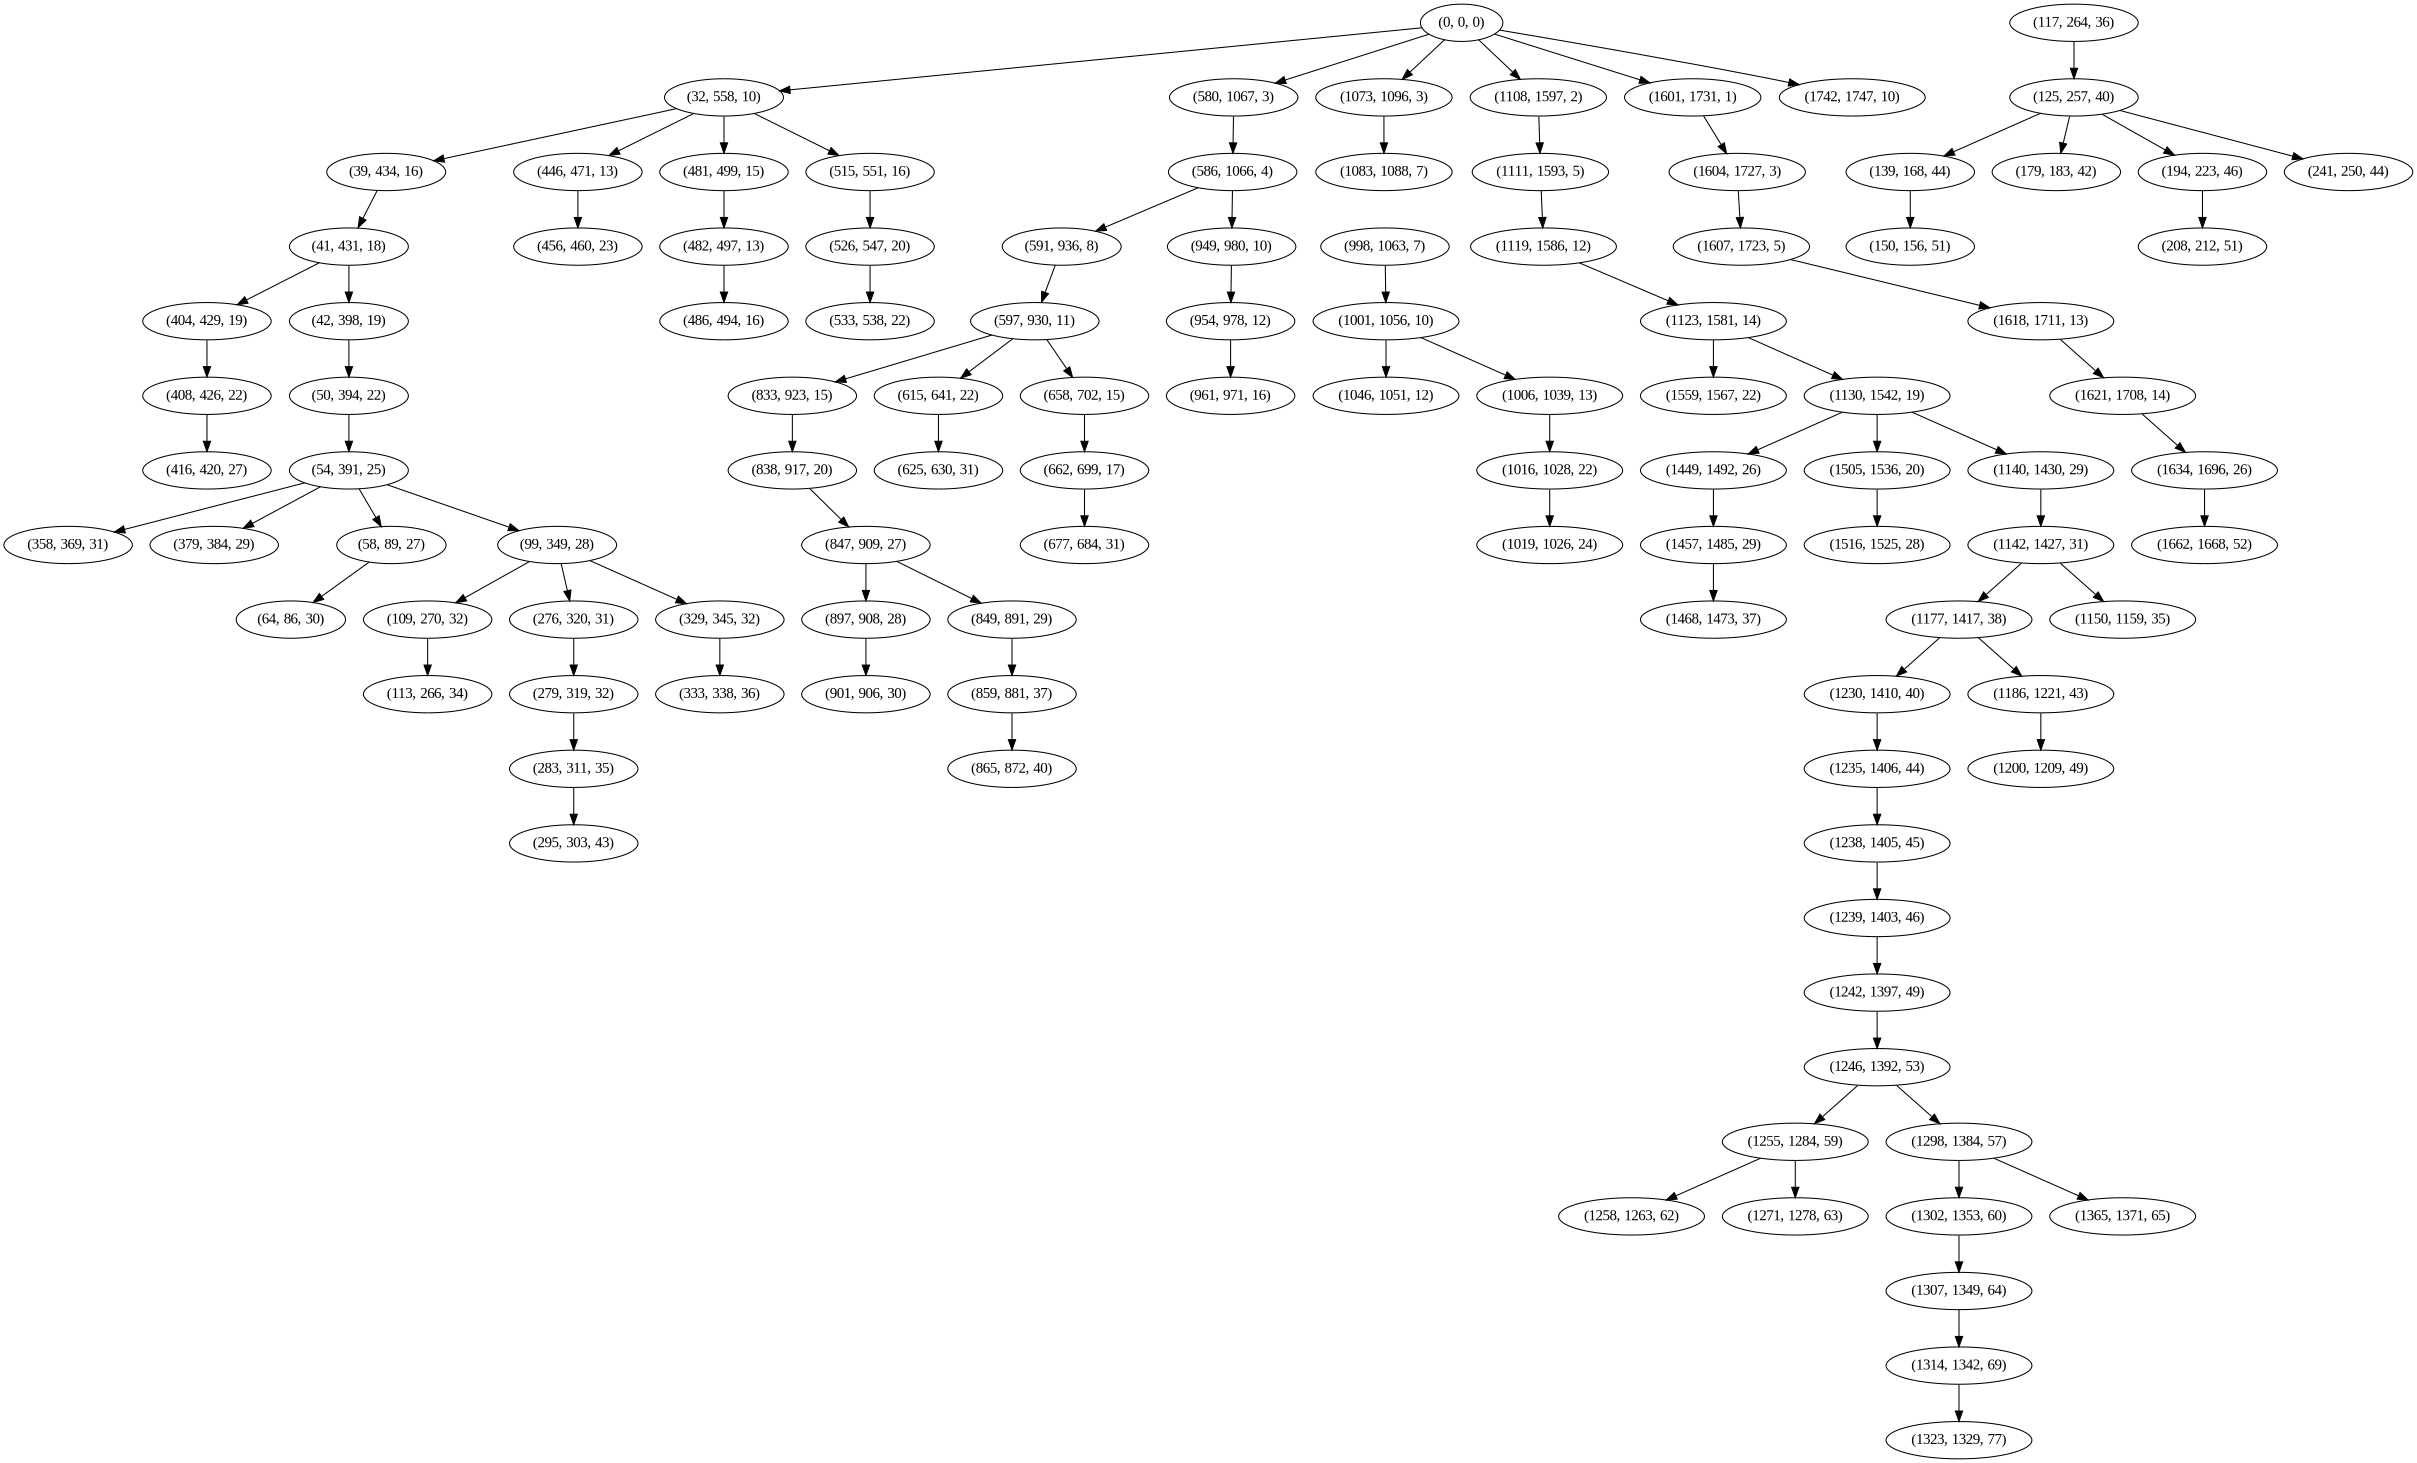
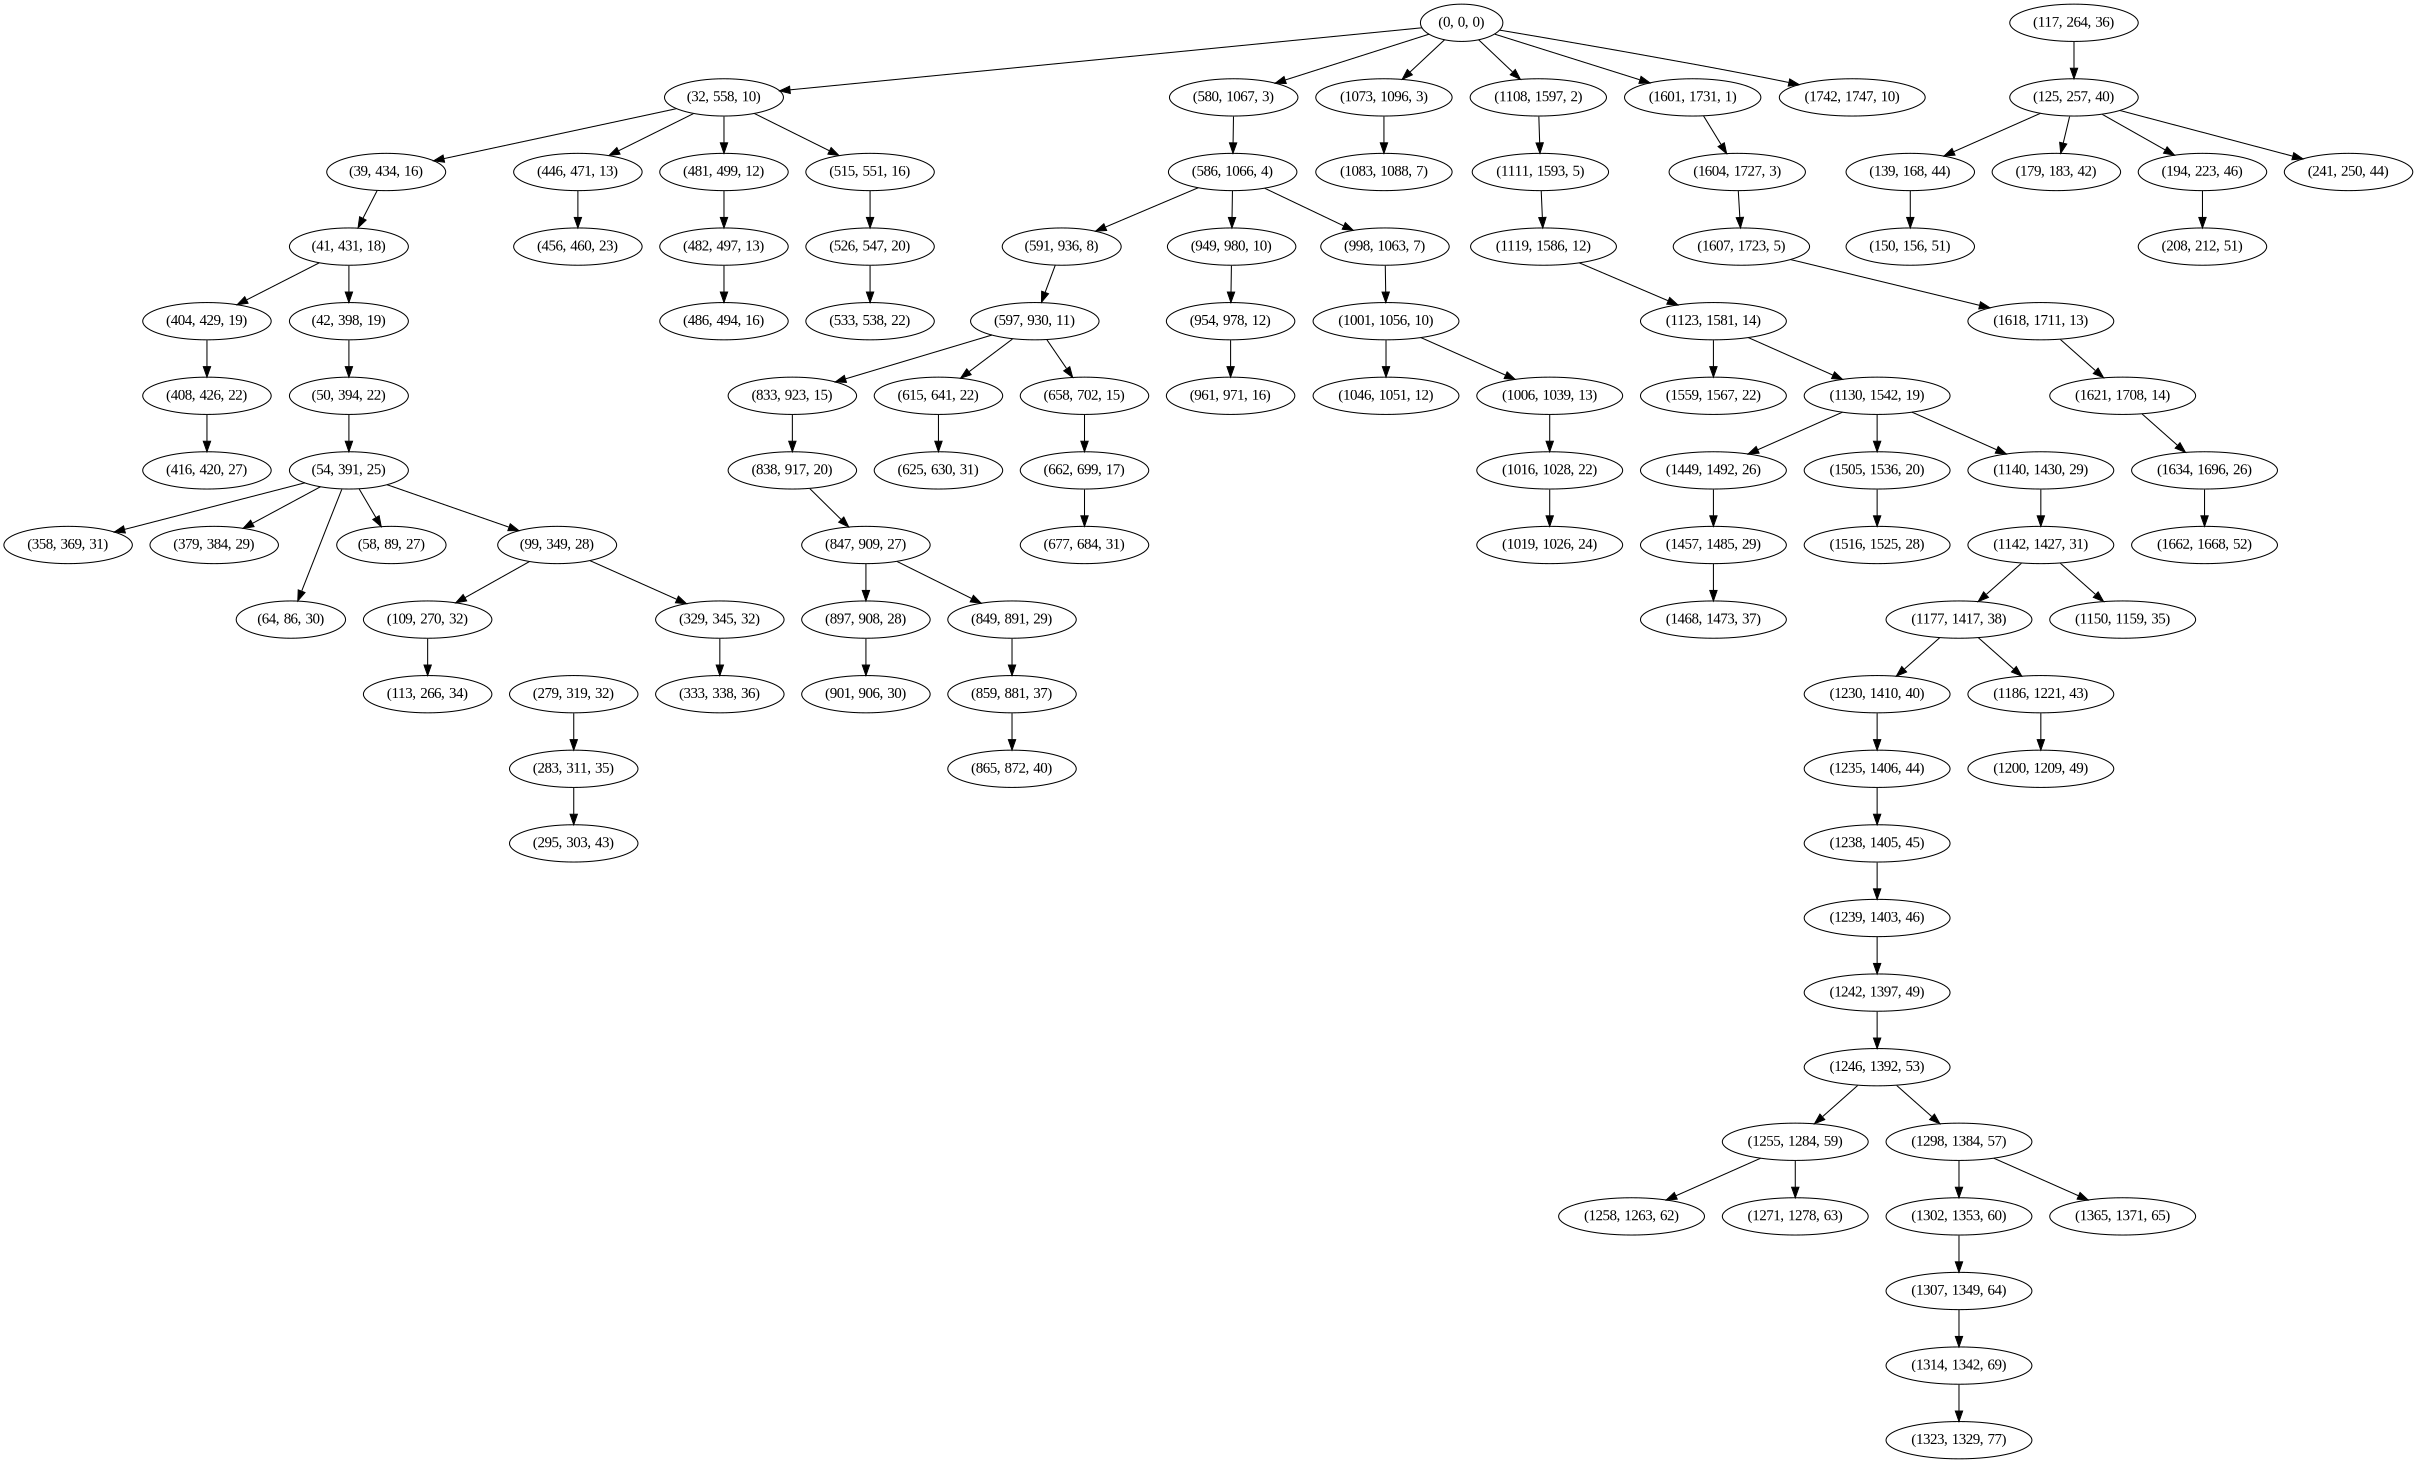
node "(481, 499, 15)": label "(481, 499, 15)" -> "(481, 499, 12)"
edge "(586, 1066, 4)" -> "(998, 1063, 7)": added
edge "(58, 89, 27)" -> "(64, 86, 30)": now "(54, 391, 25)" -> "(64, 86, 30)"
node "(276, 320, 31)": removed
